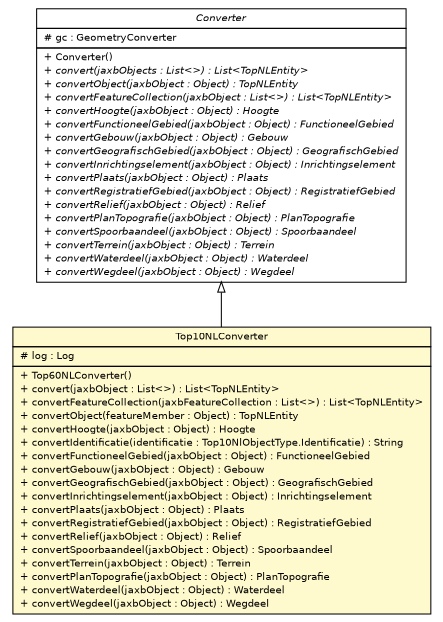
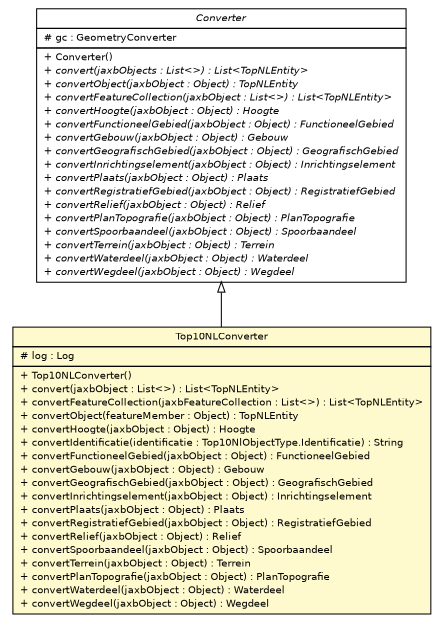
node "Top10NLConverter": text "+ Top60NLConverter()" -> "+ Top10NLConverter()"
